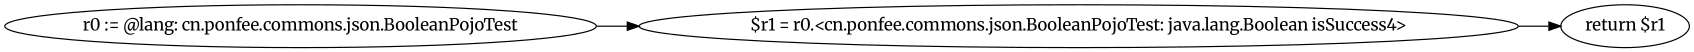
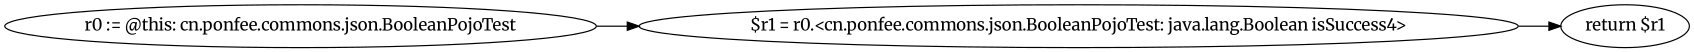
node "r0 := @lang: cn.ponfee.commons.json.BooleanPojoTest": label "r0 := @lang: cn.ponfee.commons.json.BooleanPojoTest" -> "r0 := @this: cn.ponfee.commons.json.BooleanPojoTest"
